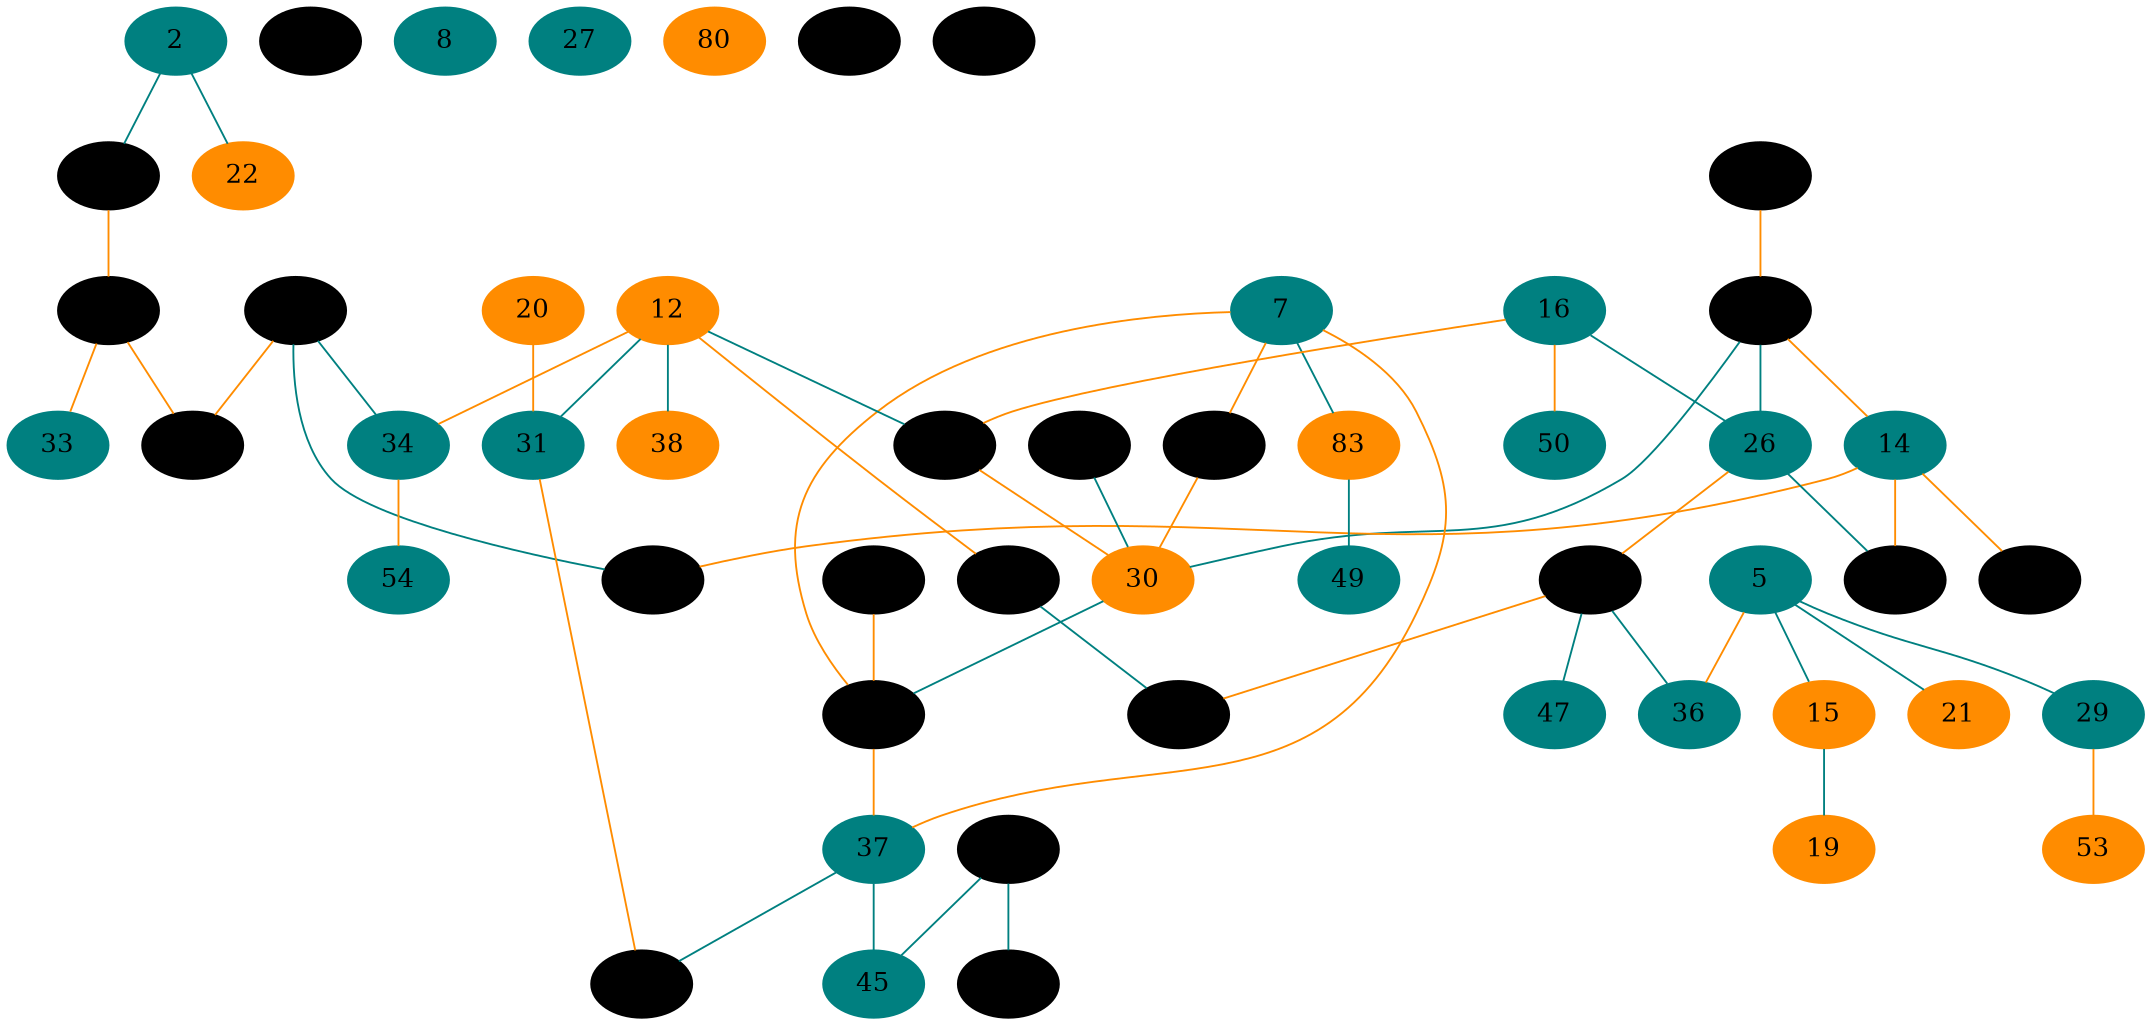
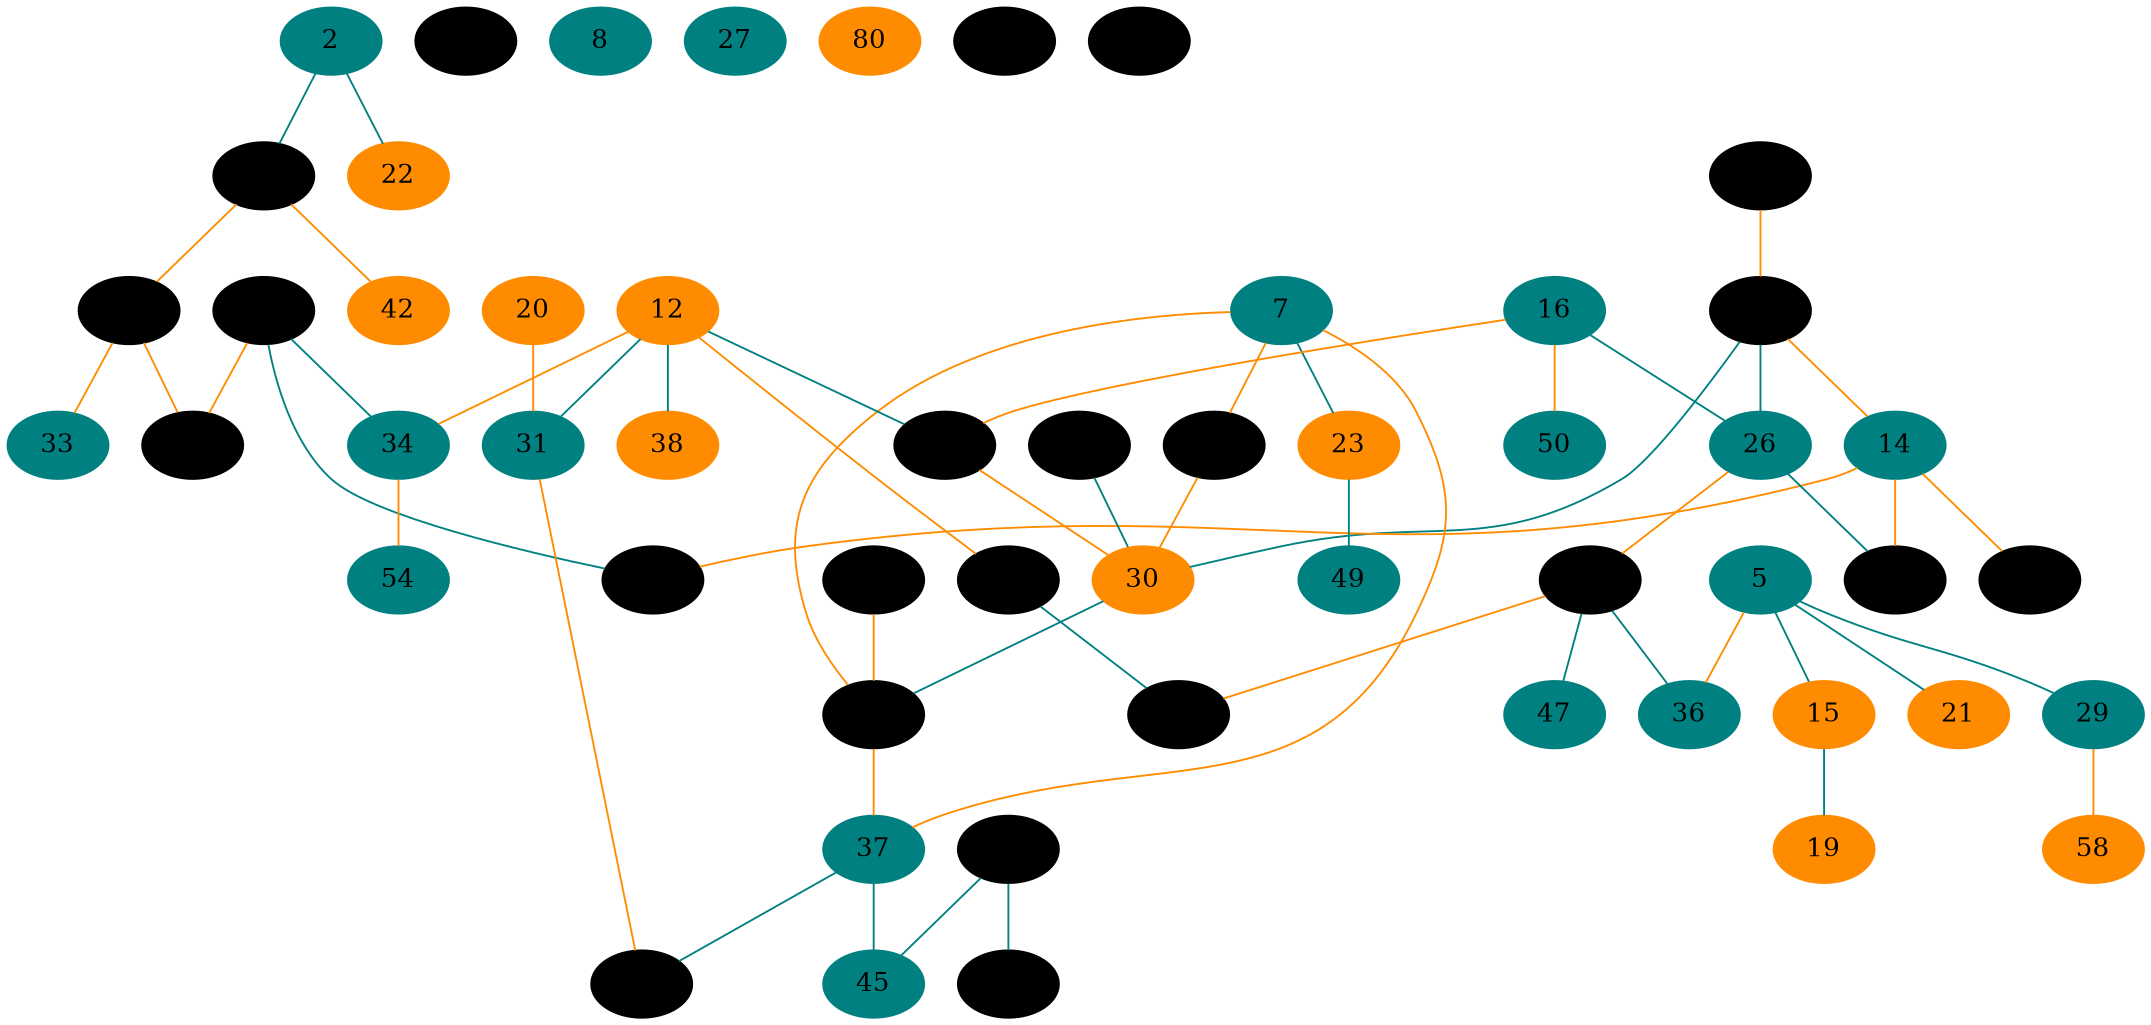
node "42": added
node "83": label "83" -> "23"
node "53": label "53" -> "58"
